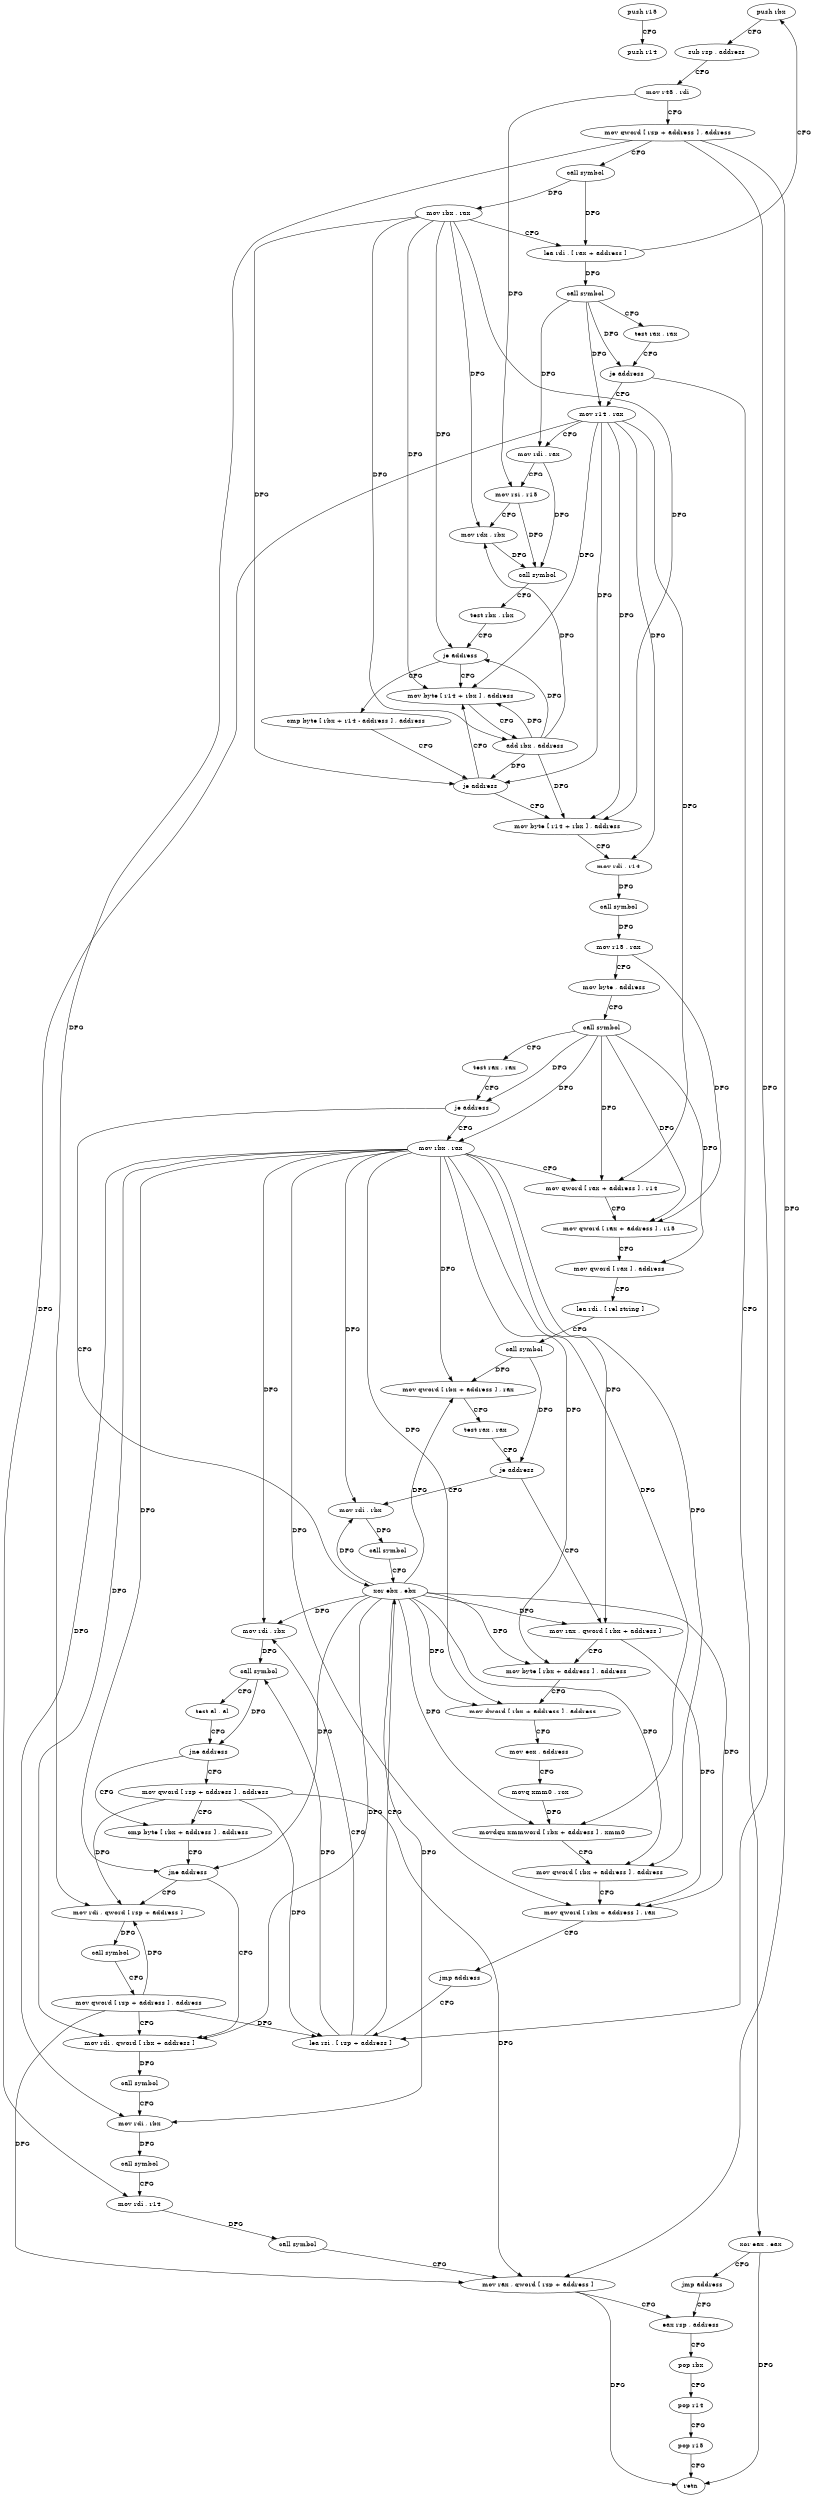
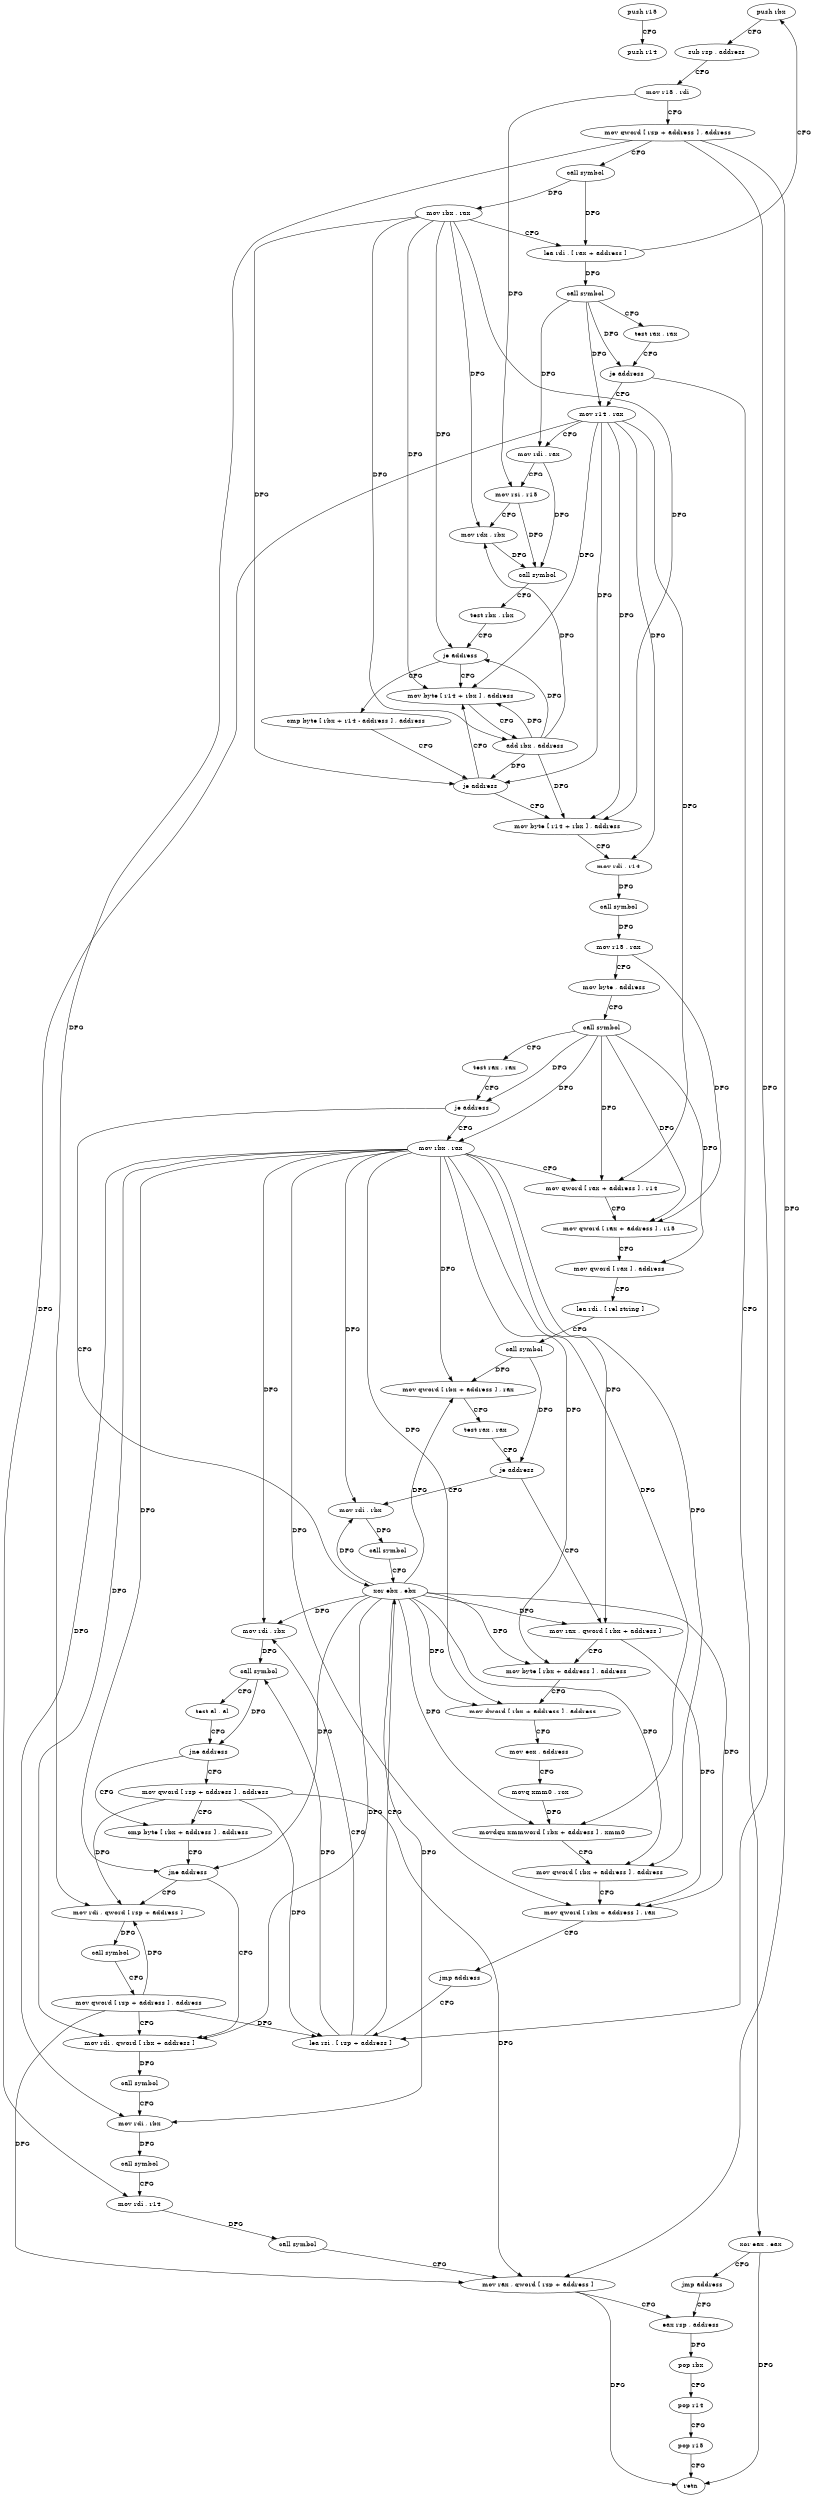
node "mov r45 , rdi": label "mov r45 , rdi" -> "mov r15 , rdi"
edge "eax rsp , address" -> "pop rbx": label "CFG" -> "DFG"
